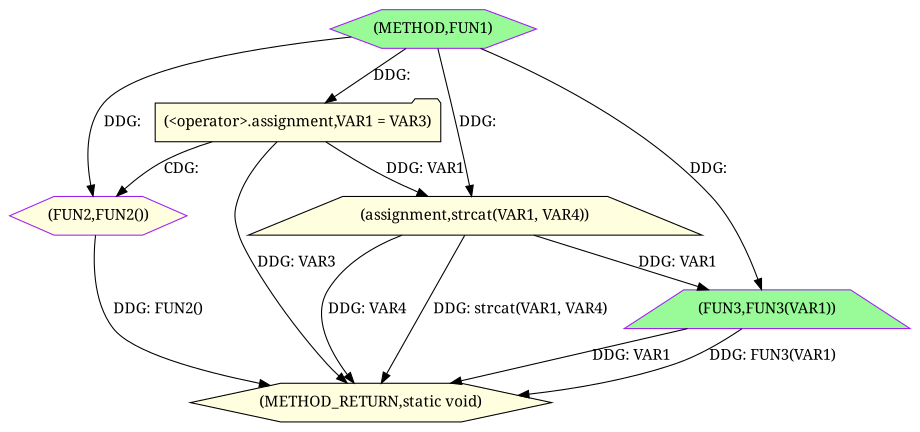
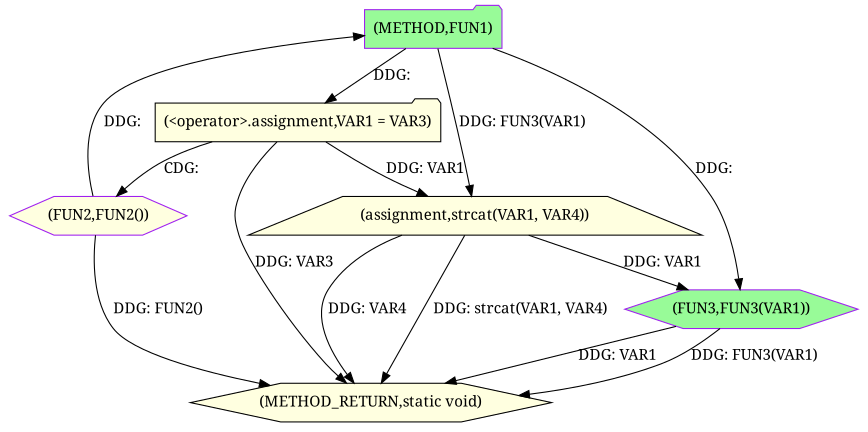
node "(METHOD,FUN1)": shape hexagon -> folder
edge "(METHOD,FUN1)" -> "(FUN2,FUN2())": reversed
edge "(METHOD,FUN1)" -> "(assignment,strcat(VAR1, VAR4))": label "DDG: " -> "DDG: FUN3(VAR1)"
node "(FUN3,FUN3(VAR1))": shape trapezium -> hexagon
